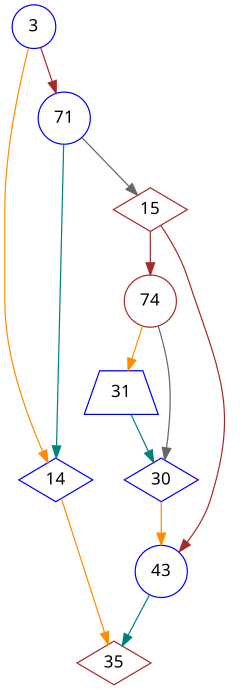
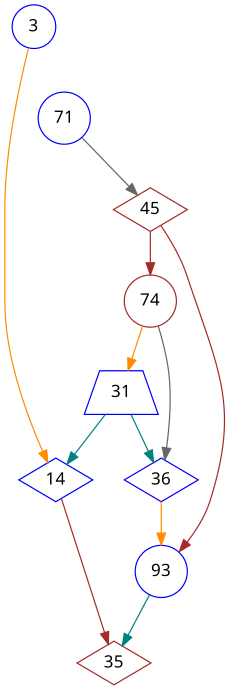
edge "3" -> "71": removed
node "15": label "15" -> "45"
edge "71" -> "14": now "31" -> "14"
node "30": label "30" -> "36"
edge "14" -> "35": color darkorange -> brown
node "43": label "43" -> "93"
